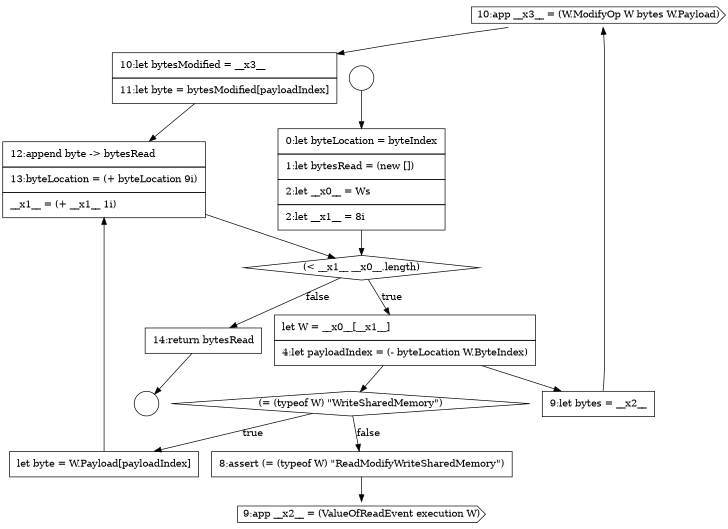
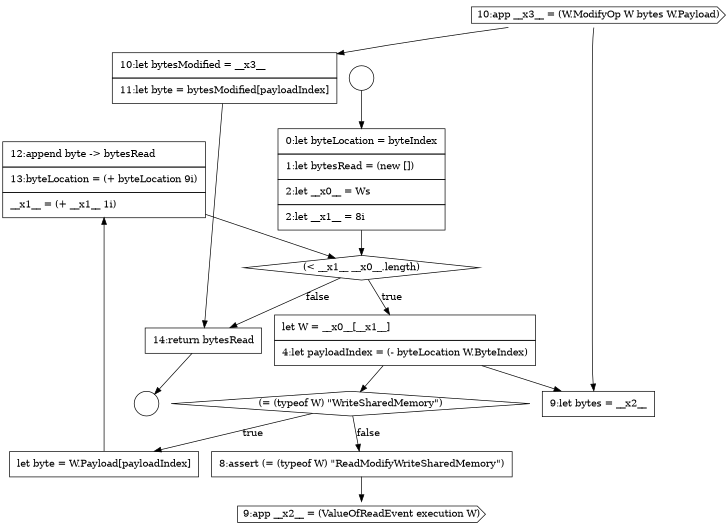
edge "10:let bytesModified = __x3__" -> "12:append byte -> bytesRead": now "10:let bytesModified = __x3__" -> "14:return bytesRead"
edge "9:let bytes = __x2__" -> "10:app __x3__ = (W.ModifyOp W bytes W.Payload)": reversed
